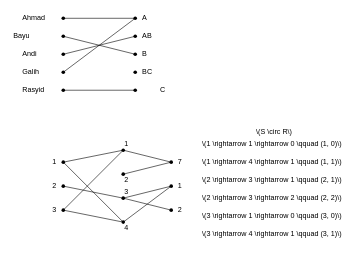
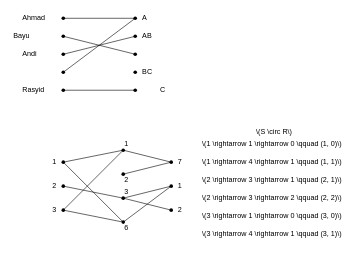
node "B": removed
node "Galih": removed
node "4": label "4" -> "6"
